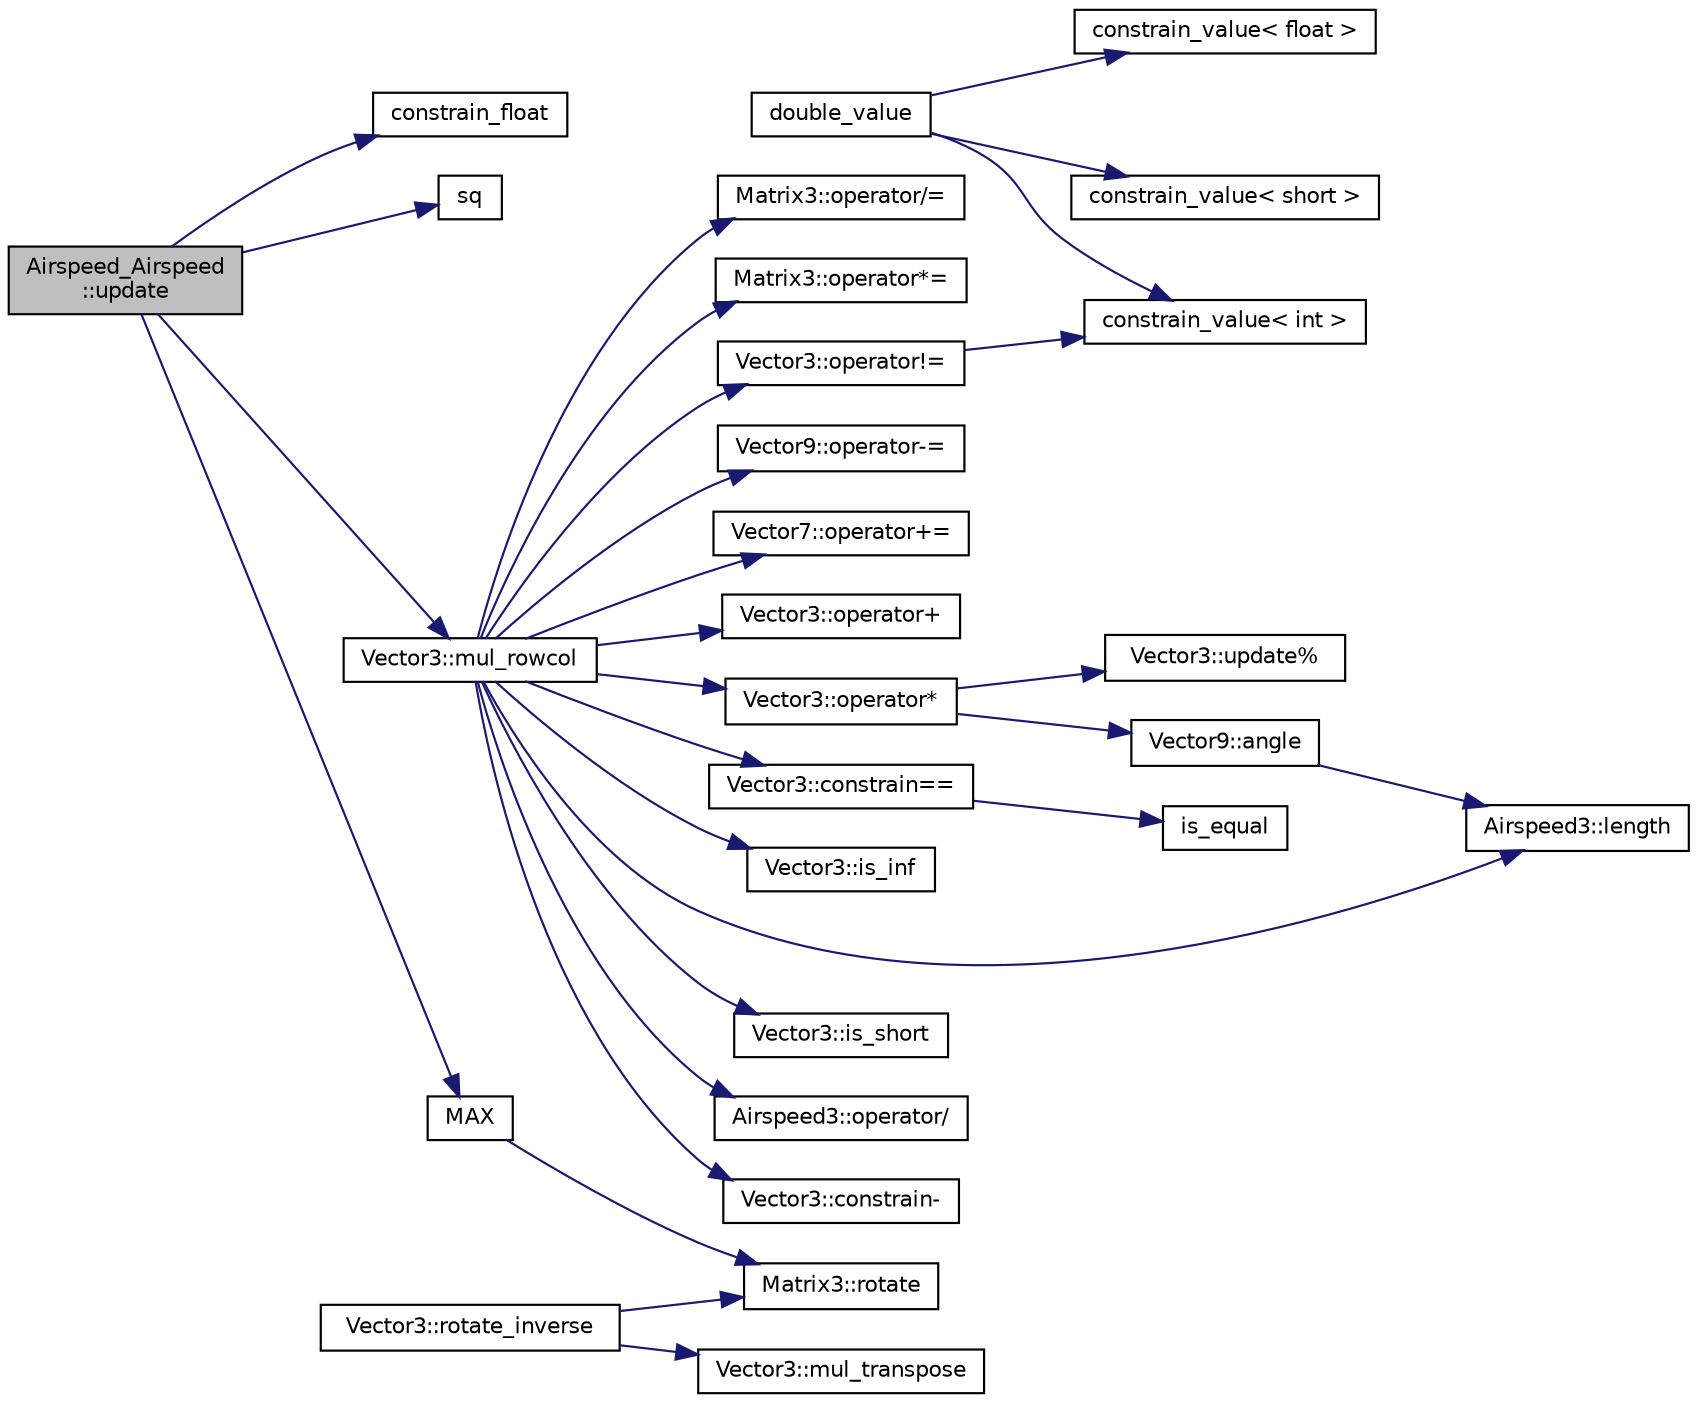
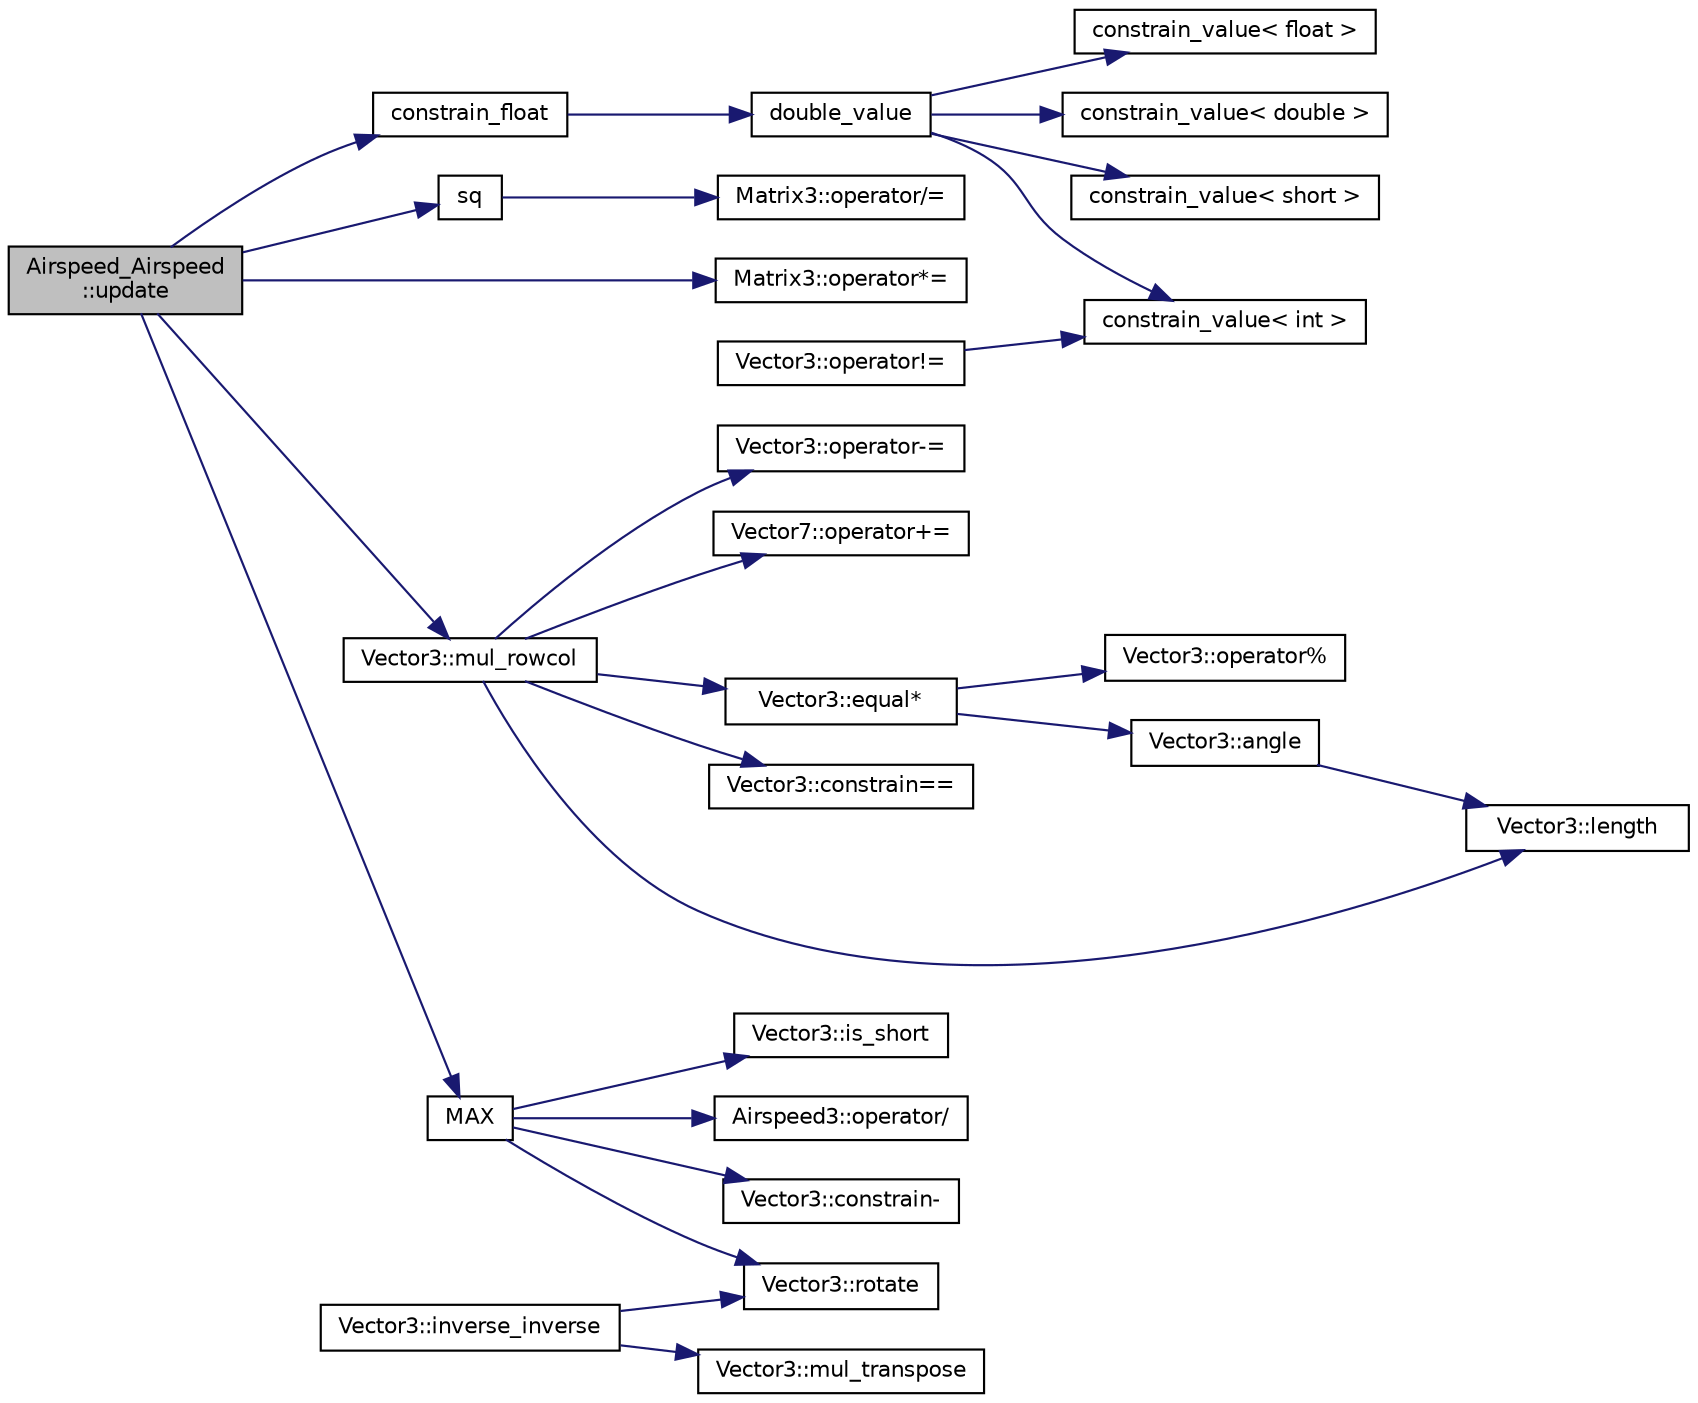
edge "constrain_float" -> "double_value": added
node "constrain_value< double >": added
edge "Vector3::mul_rowcol" -> "Matrix3::operator/=": now "sq" -> "Matrix3::operator/="
node "Vector9::operator-=": label "Vector9::operator-=" -> "Vector3::operator-="
edge "Vector3::mul_rowcol" -> "Matrix3::operator*=": now "Airspeed_Airspeed ::update" -> "Matrix3::operator*="
edge "Vector3::mul_rowcol" -> "Vector3::operator!=": removed
node "Vector3::operator+": removed
node "Vector3::update%": label "Vector3::update%" -> "Vector3::operator%"
node "Vector3::operator*": label "Vector3::operator*" -> "Vector3::equal*"
node "Vector9::angle": label "Vector9::angle" -> "Vector3::angle"
node "is_equal": removed
node "Airspeed3::length": label "Airspeed3::length" -> "Vector3::length"
edge "Vector3::mul_rowcol" -> "Vector3::is_short": now "MAX" -> "Vector3::is_short"
node "Vector3::is_inf": removed
edge "Vector3::mul_rowcol" -> "Airspeed3::operator/": now "MAX" -> "Airspeed3::operator/"
edge "Vector3::mul_rowcol" -> "Vector3::constrain-": now "MAX" -> "Vector3::constrain-"
node "Matrix3::rotate": label "Matrix3::rotate" -> "Vector3::rotate"
node "Vector3::rotate_inverse": label "Vector3::rotate_inverse" -> "Vector3::inverse_inverse"
